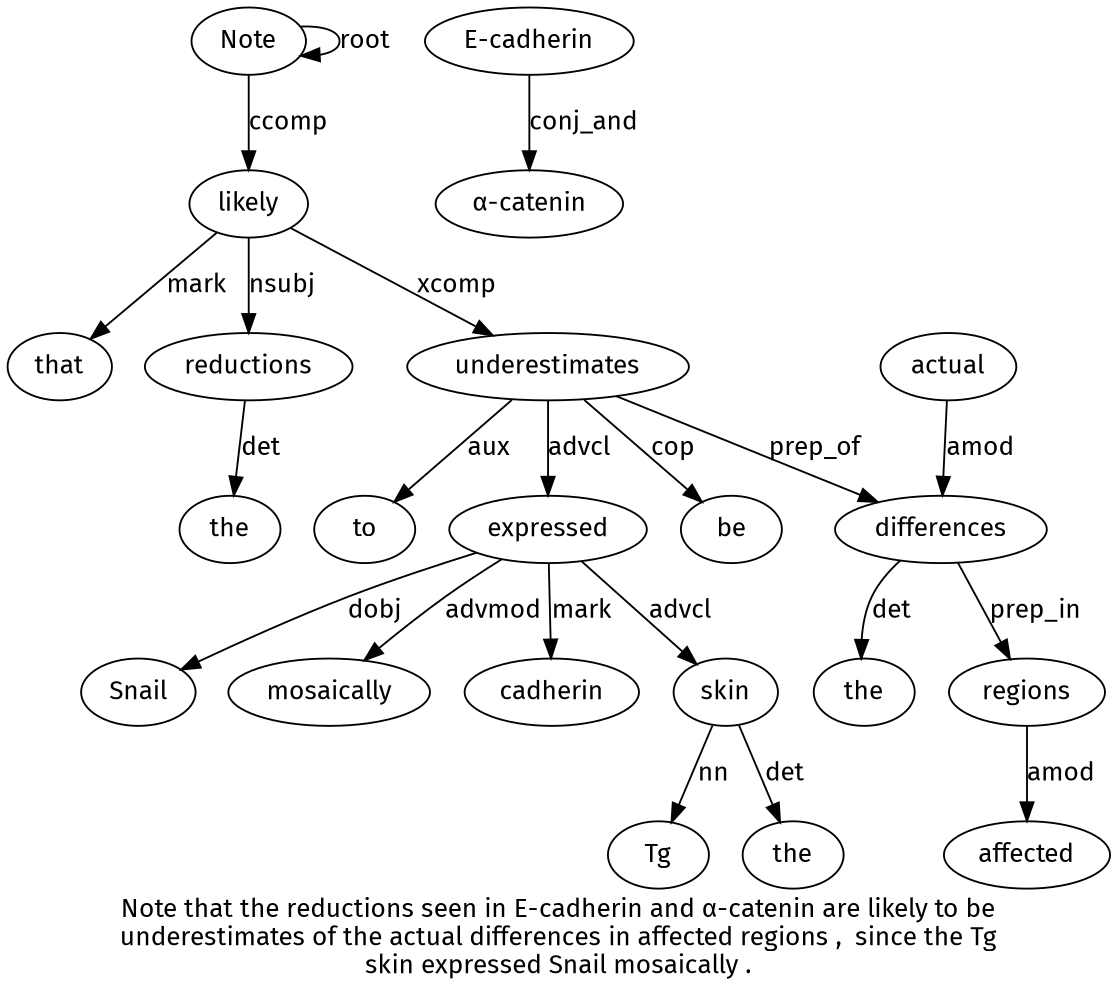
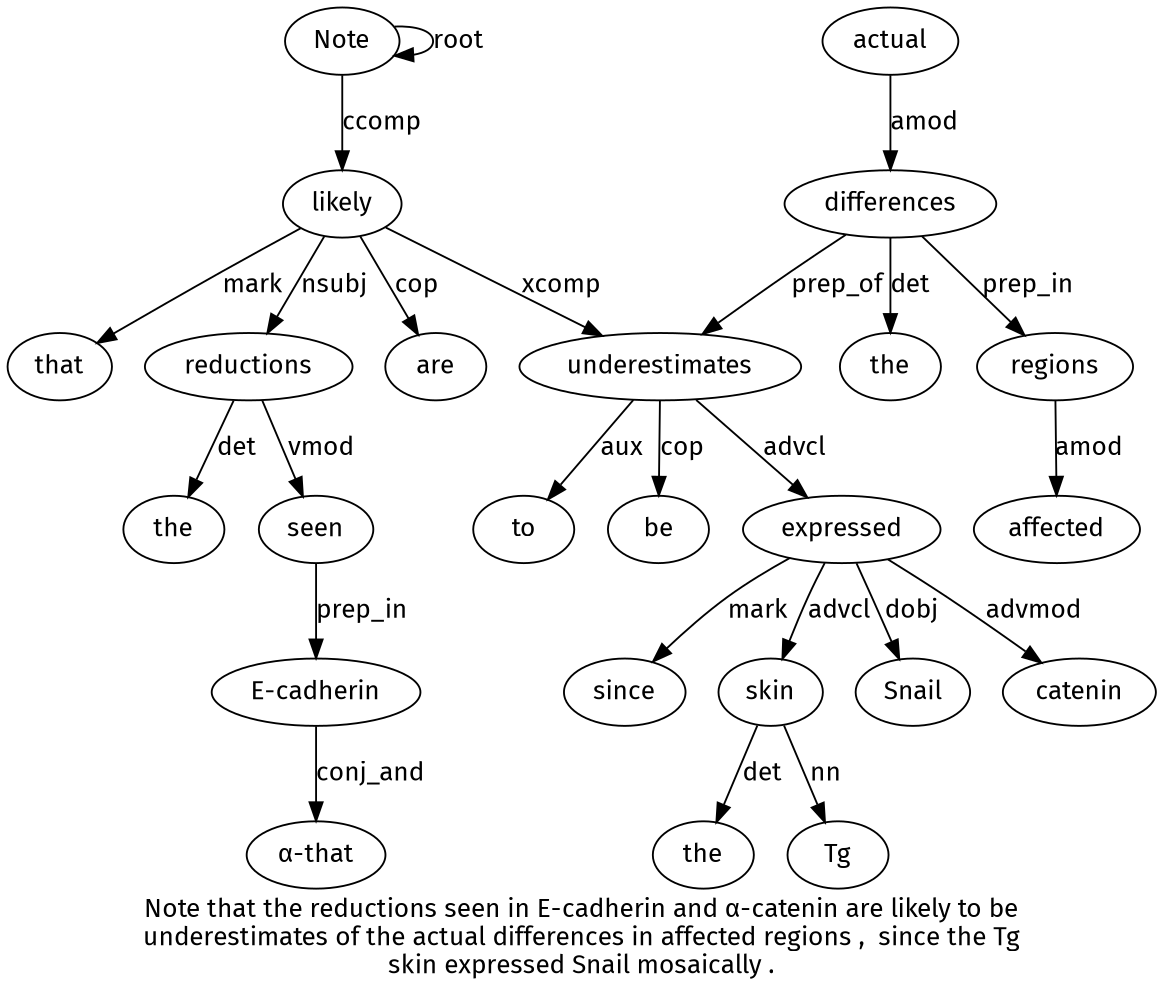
node "α-catenin": label "α-catenin" -> "α-that"
node "are": added
edge "underestimates" -> "differences": reversed
node "seen": added
node "mosaically": label "mosaically" -> "catenin"
node "cadherin": label "cadherin" -> "since"
